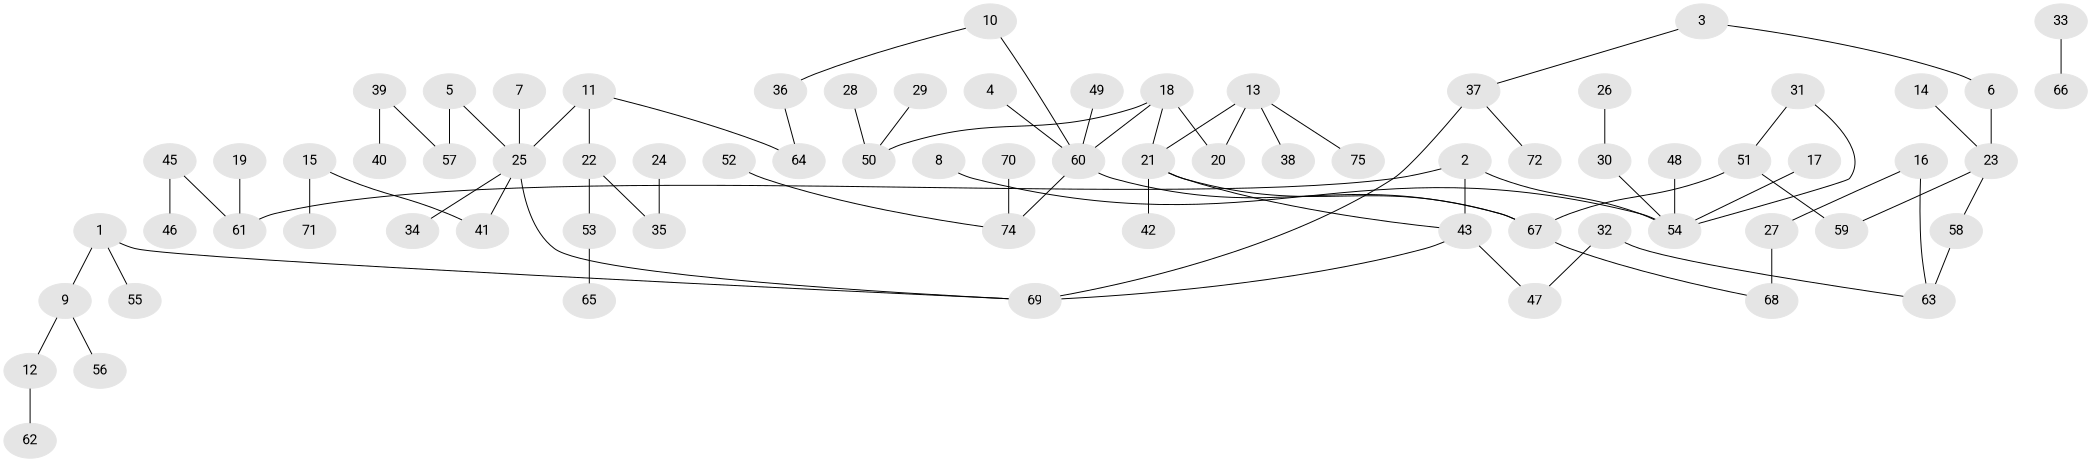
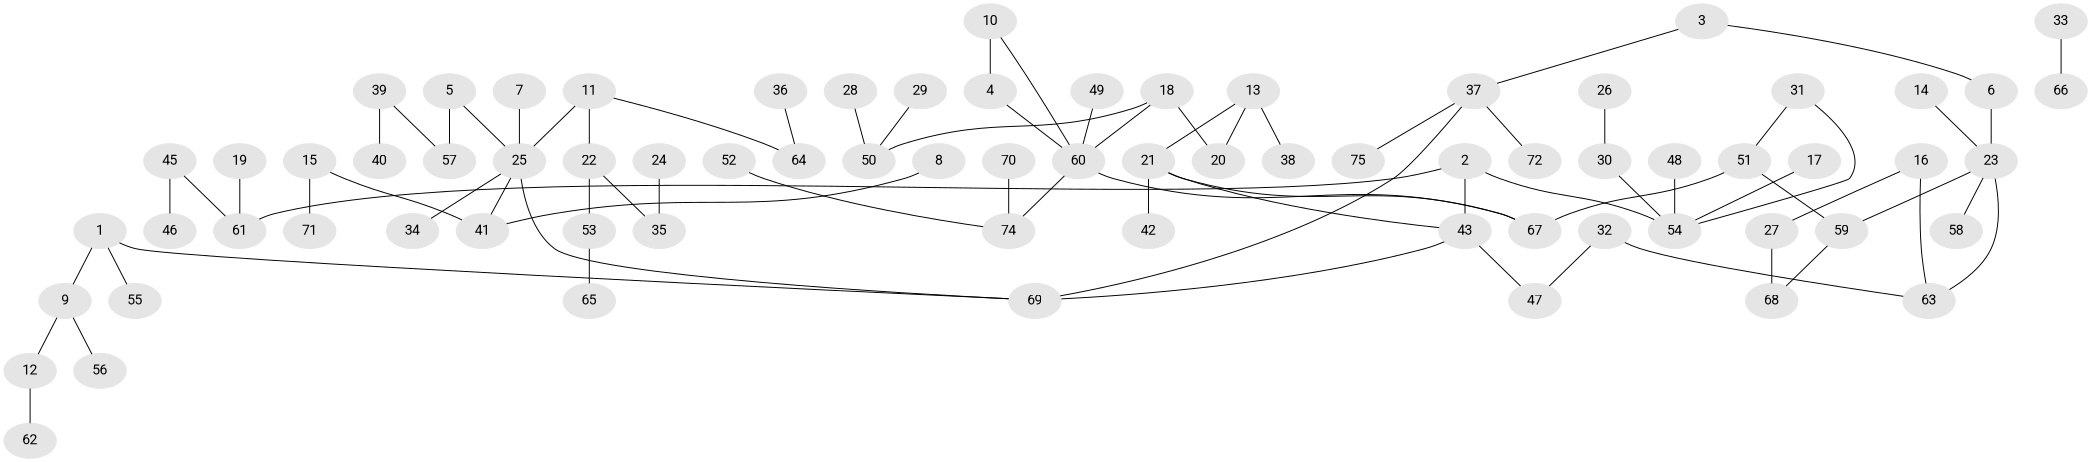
edge "10" -- "36": now "10" -- "4"
edge "18" -- "21": removed
edge "13" -- "75": now "37" -- "75"
edge "8" -- "54": now "8" -- "41"
edge "58" -- "63": now "23" -- "63"
edge "67" -- "68": now "59" -- "68"
